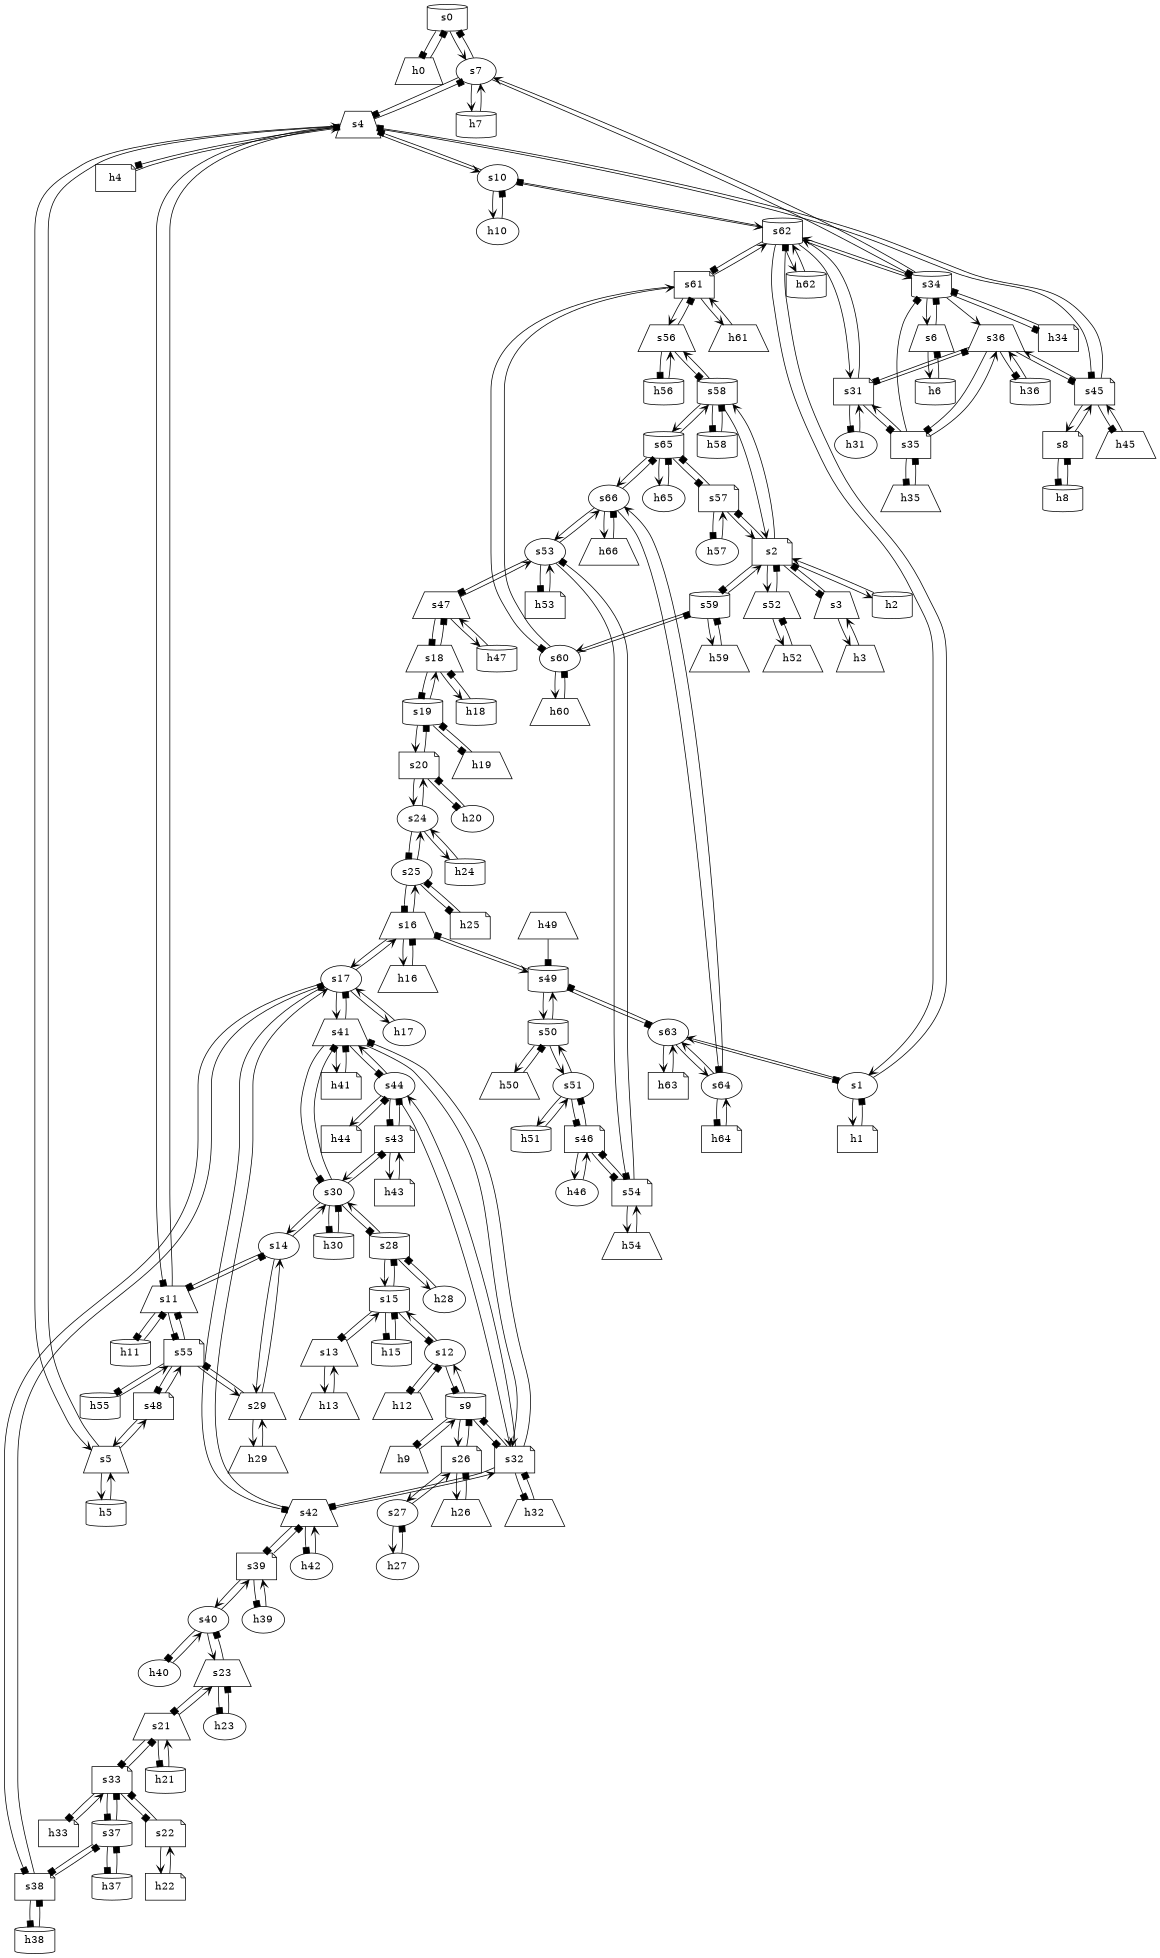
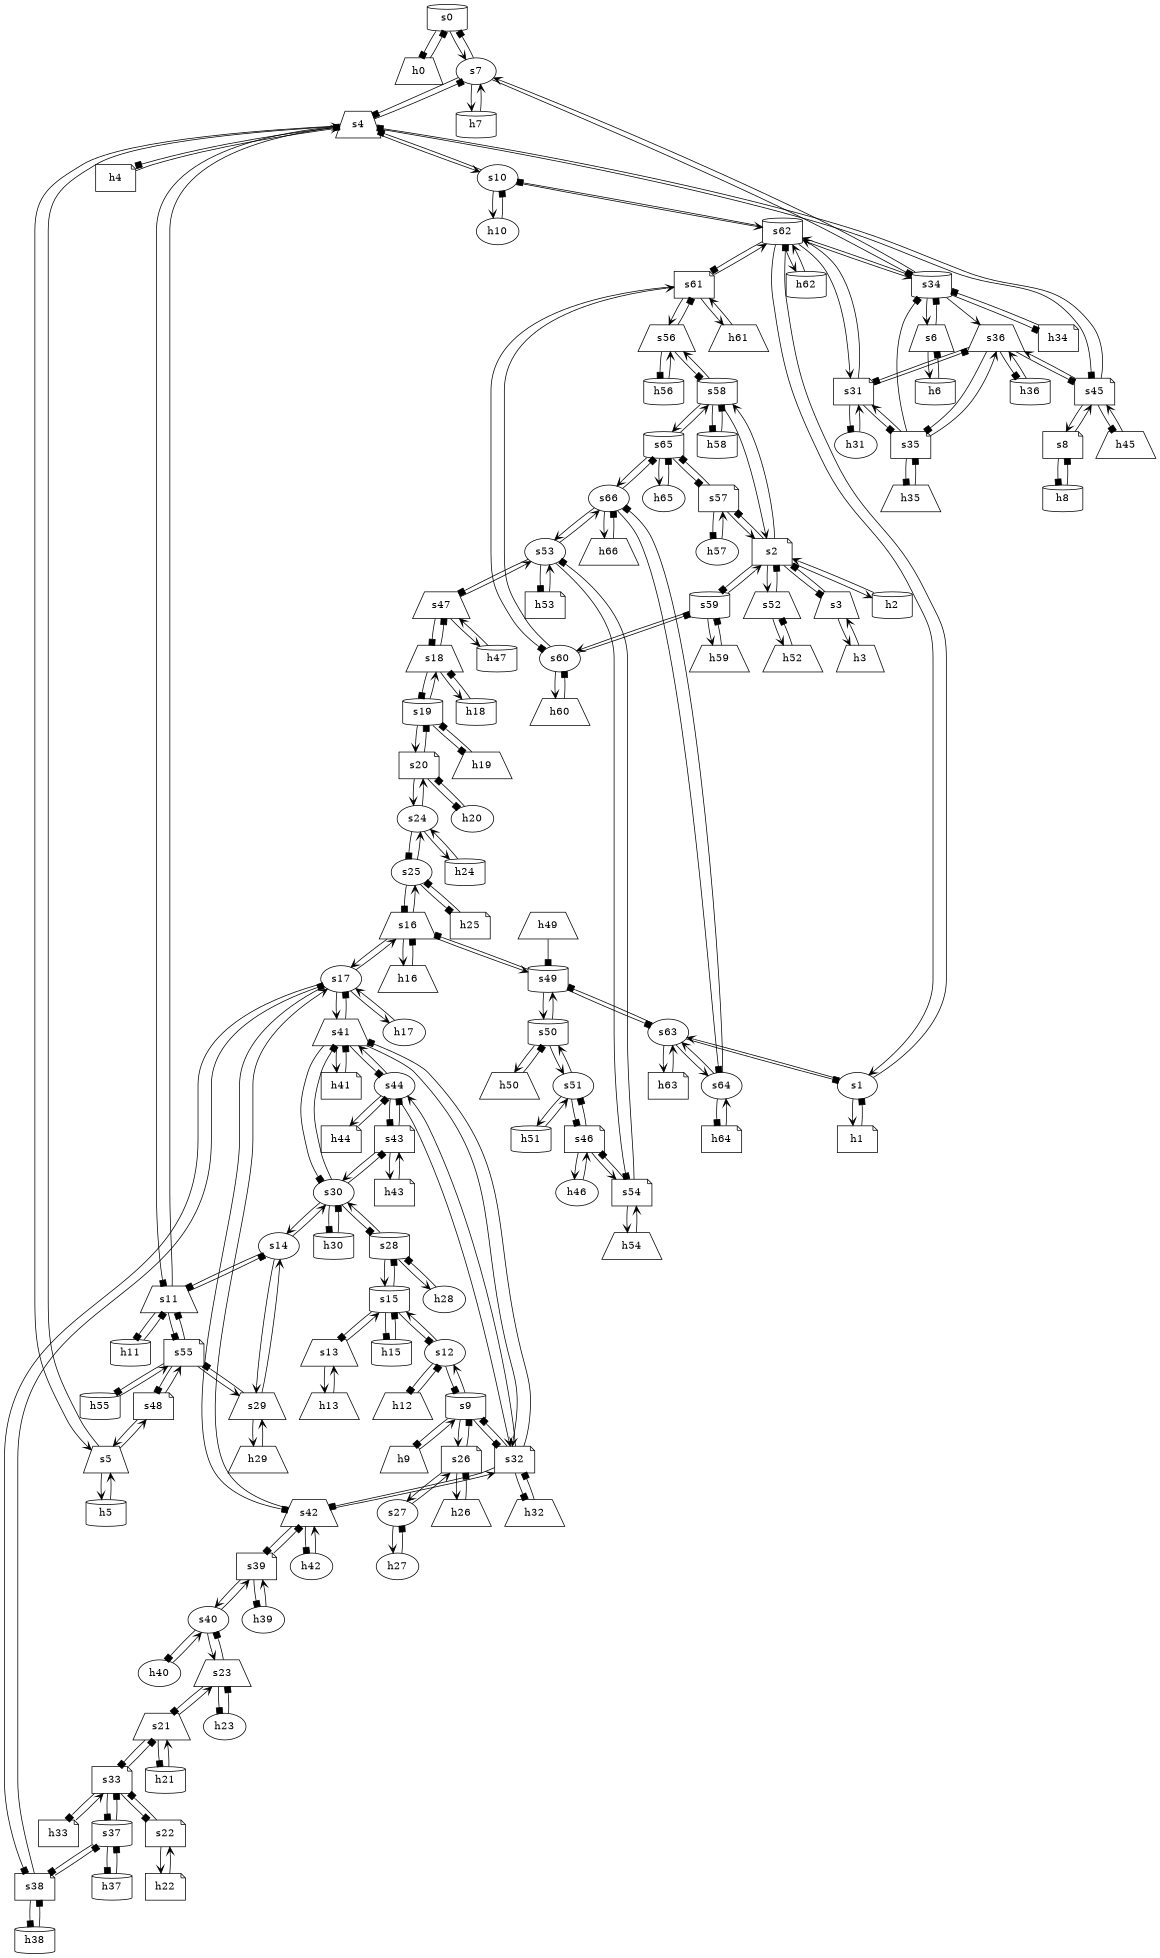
edge "s64" -> "s66": arrowhead vee -> box
edge "s46" -> "s54": arrowhead box -> vee
